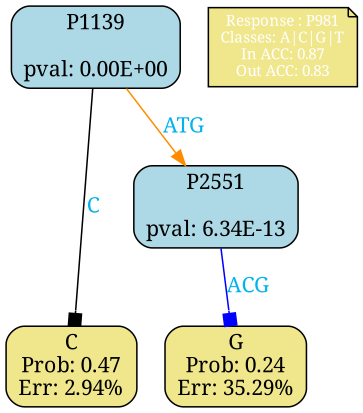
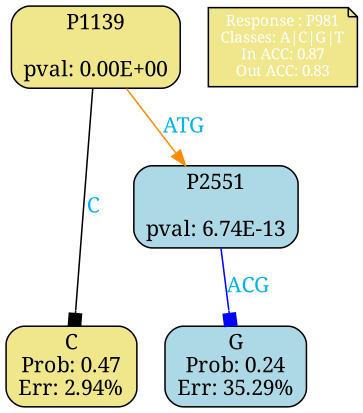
node "P1139 pval: 0.00E+00": fillcolor lightblue -> khaki
node "P2551 pval: 6.34E-13": label "P2551 pval: 6.34E-13" -> "P2551 pval: 6.74E-13"
node "G Prob: 0.24 Err: 35.29%": fillcolor khaki -> lightblue
